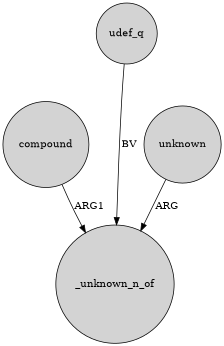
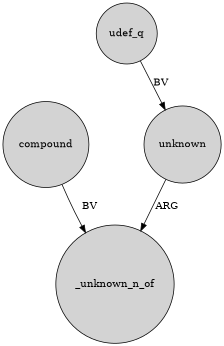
edge "udef_q" -> "_unknown_n_of": now "udef_q" -> "unknown"
edge "compound" -> "_unknown_n_of": label "ARG1" -> "BV"
